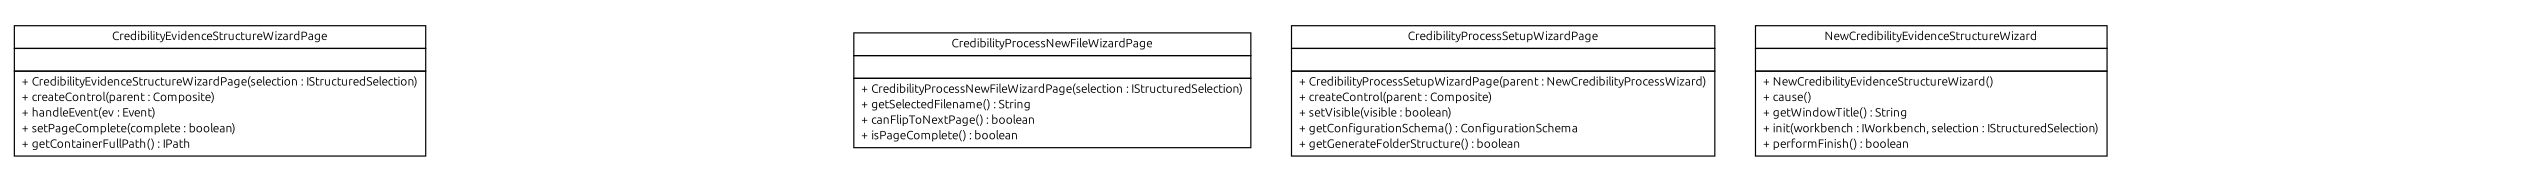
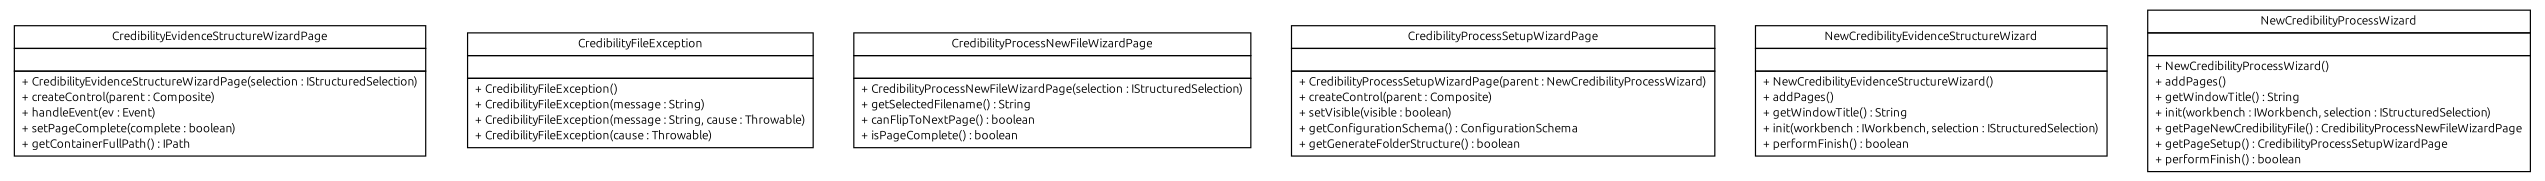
node "CredibilityFileException": added
node "NewCredibilityProcessWizard": added
node "NewCredibilityEvidenceStructureWizard": text "+ cause()" -> "+ addPages()"
